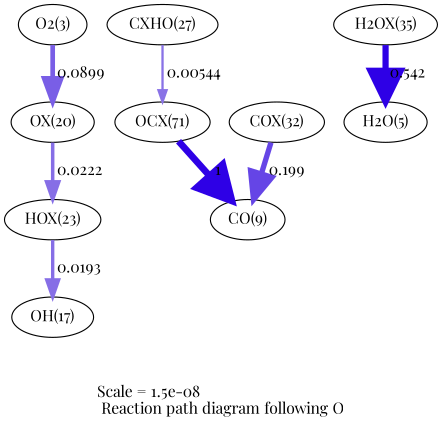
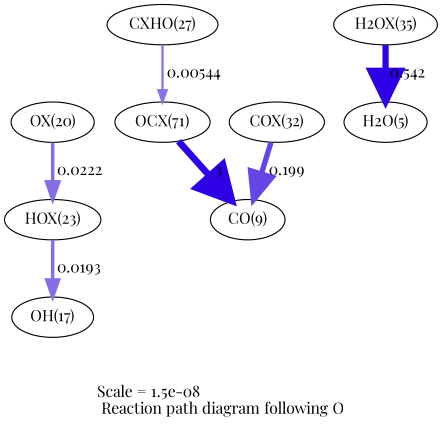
node "O2(3)": removed
edge "OCX(71)" -> "CO(9)": label " 1" -> " 3"
